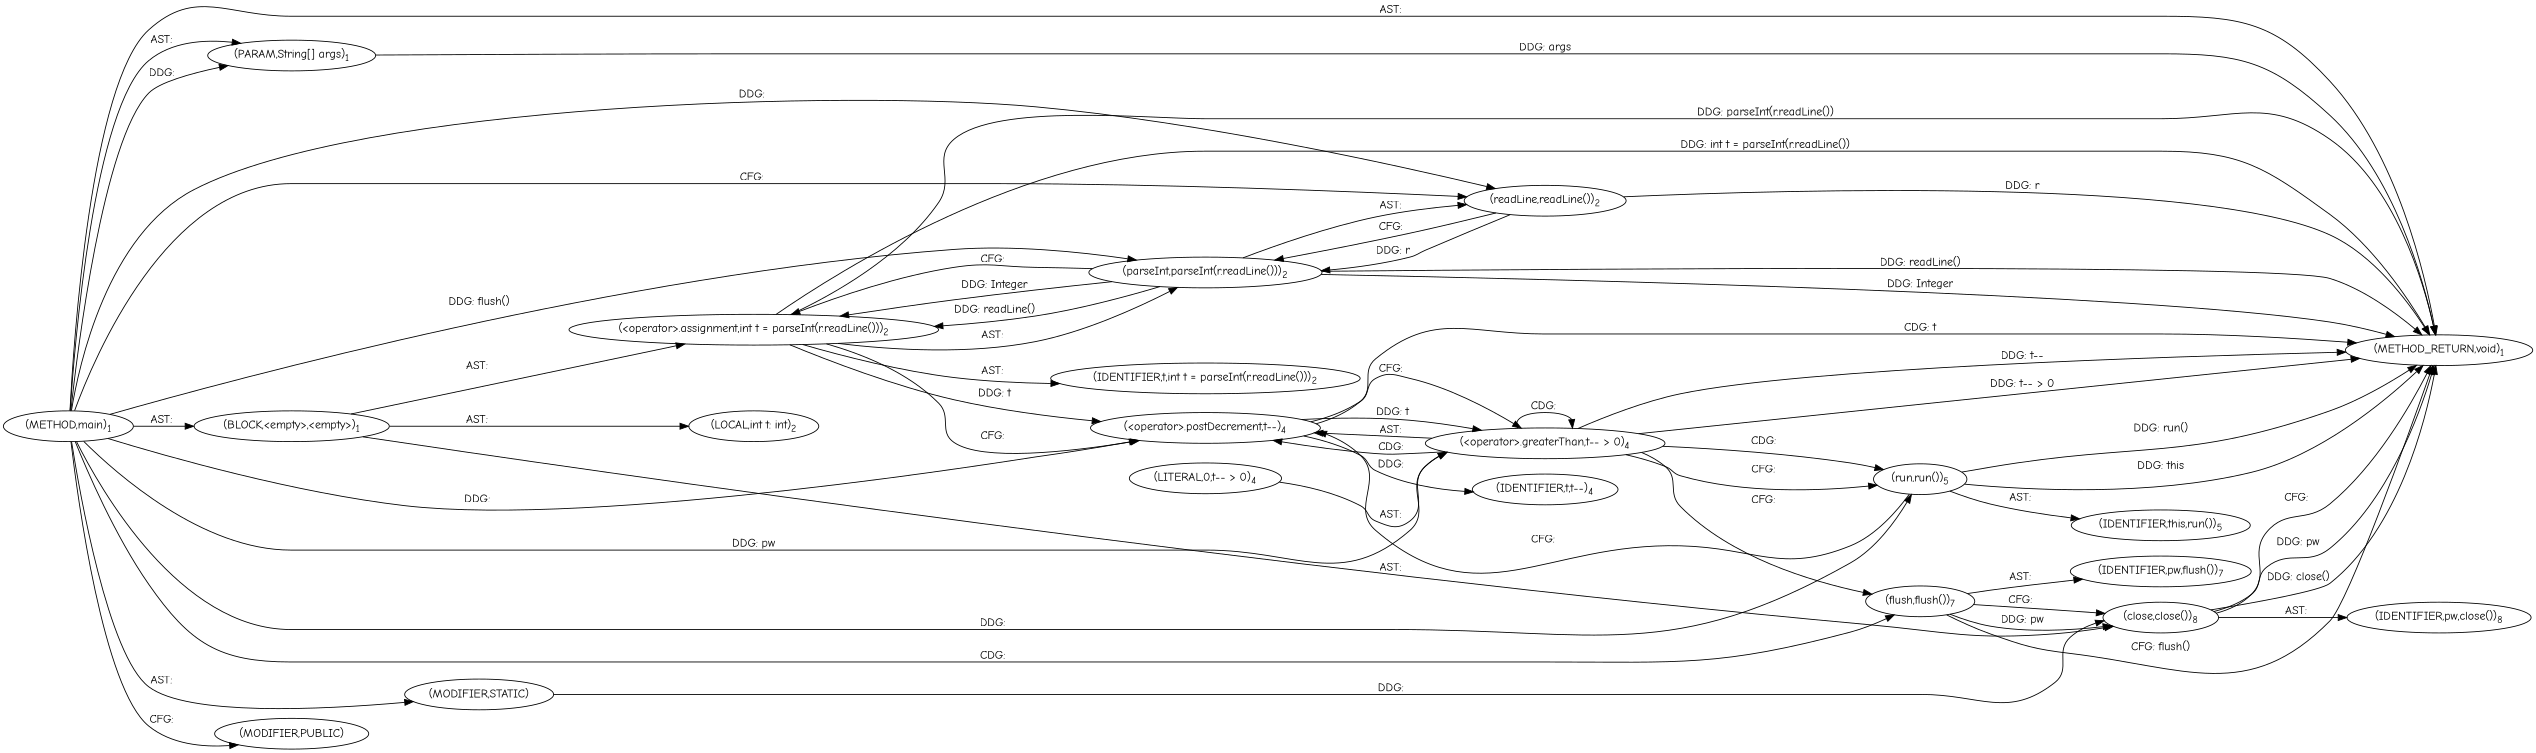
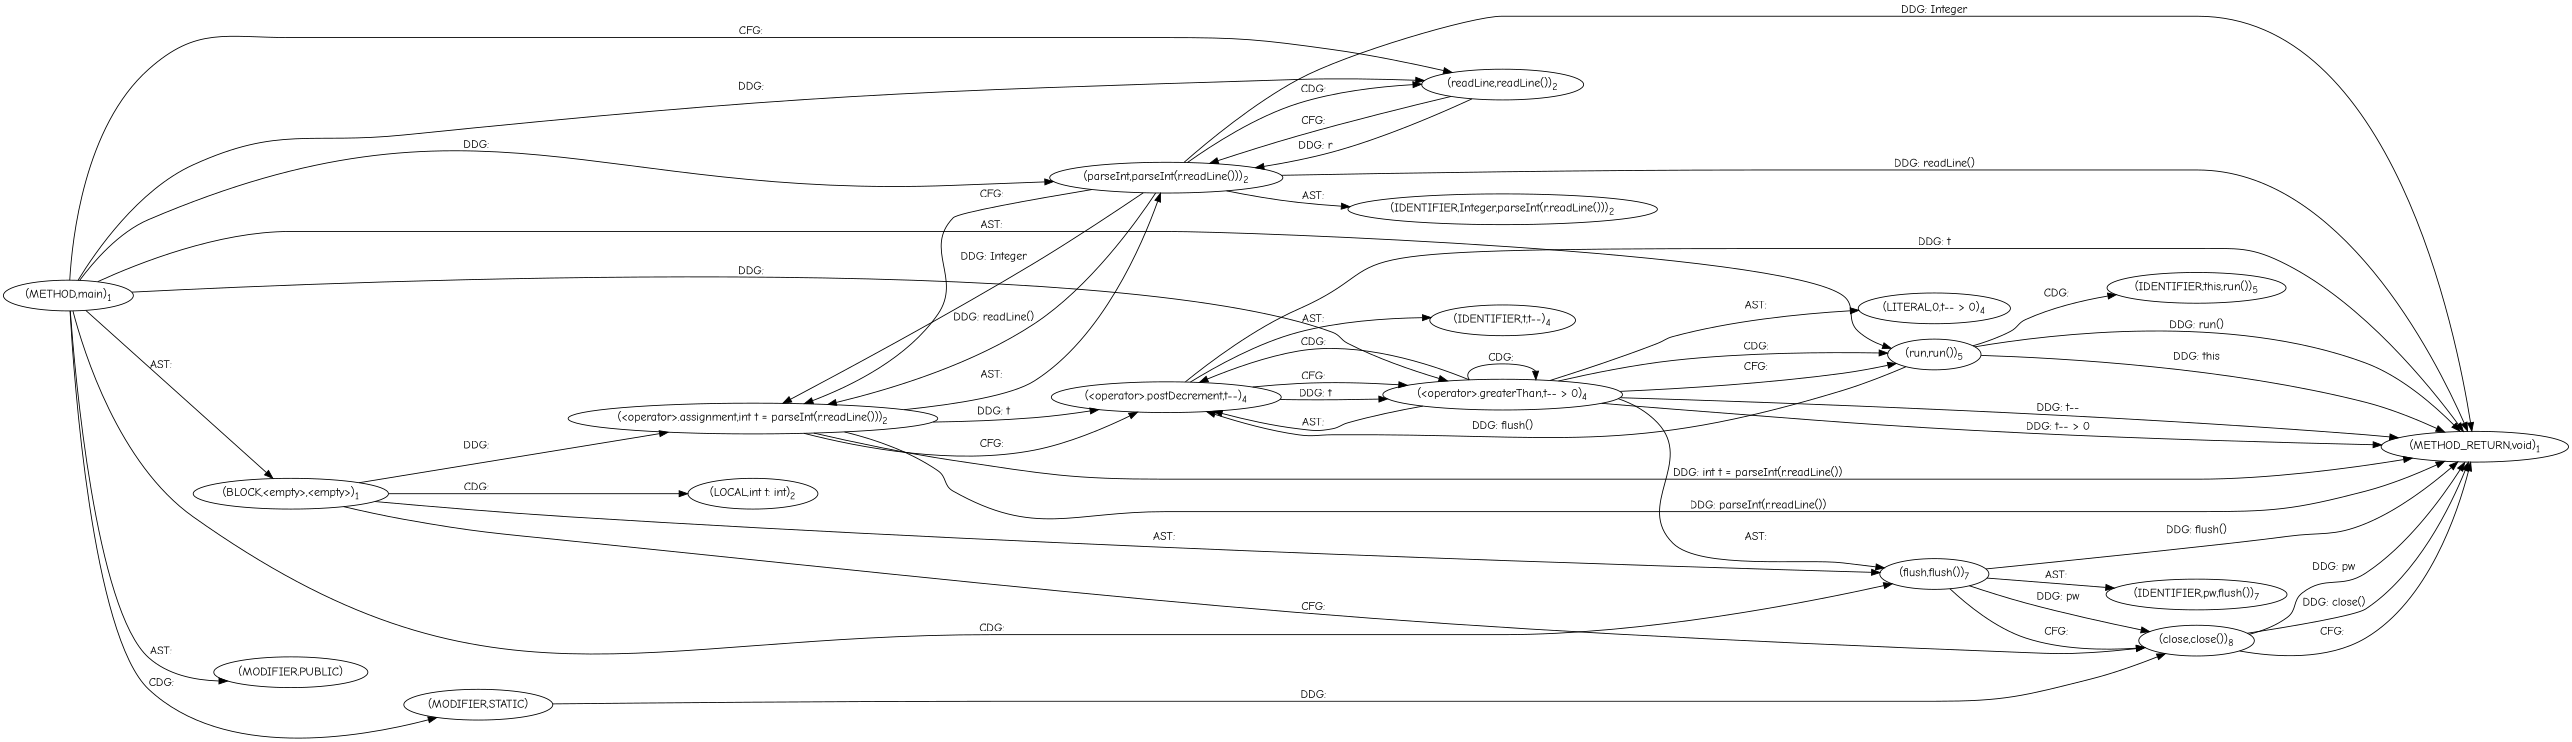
edge "(METHOD,main)" -> "(METHOD_RETURN,void)": removed, label "AST:"
node "(PARAM,String[] args)": removed
edge "(readLine,readLine())" -> "(METHOD_RETURN,void)": removed, label "DDG: r"
edge "(parseInt,parseInt(r.readLine()))" -> "(readLine,readLine())": label "AST: " -> "CDG: "
node "(IDENTIFIER,Integer,parseInt(r.readLine()))": added
edge "(METHOD,main)" -> "(parseInt,parseInt(r.readLine()))": label "DDG: flush()" -> "DDG: "
edge "(<operator>.postDecrement,t--)" -> "(METHOD_RETURN,void)": label "CDG: t" -> "DDG: t"
edge "(BLOCK,<empty>,<empty>)" -> "(<operator>.assignment,int t = parseInt(r.readLine()))": label "AST: " -> "DDG: "
node "(IDENTIFIER,t,int t = parseInt(r.readLine()))": removed
edge "(BLOCK,<empty>,<empty>)" -> "(LOCAL,int t: int)": label "AST: " -> "CDG: "
edge "(<operator>.postDecrement,t--)" -> "(IDENTIFIER,t,t--)": label "DDG: " -> "AST: "
edge "(run,run())" -> "(IDENTIFIER,this,run())": label "AST: " -> "CDG: "
edge "(<operator>.greaterThan,t-- > 0)" -> "(flush,flush())": label "CFG: " -> "AST: "
edge "(METHOD,main)" -> "(<operator>.postDecrement,t--)": removed, label "DDG:"
edge "(LITERAL,0,t-- > 0)" -> "(<operator>.greaterThan,t-- > 0)": reversed
edge "(run,run())" -> "(<operator>.postDecrement,t--)": label "CFG: " -> "DDG: flush()"
edge "(METHOD,main)" -> "(<operator>.greaterThan,t-- > 0)": label "DDG: pw" -> "DDG: "
edge "(BLOCK,<empty>,<empty>)" -> "(flush,flush())": added, label "AST:"
edge "(BLOCK,<empty>,<empty>)" -> "(close,close())": label "AST: " -> "CFG: "
node "(IDENTIFIER,pw,close())": removed
edge "(METHOD,main)" -> "(run,run())": label "DDG: " -> "AST: "
edge "(flush,flush())" -> "(METHOD_RETURN,void)": label "CFG: flush()" -> "DDG: flush()"
edge "(METHOD,main)" -> "(MODIFIER,STATIC)": label "AST: " -> "CDG: "
edge "(METHOD,main)" -> "(MODIFIER,PUBLIC)": label "CFG: " -> "AST: "
